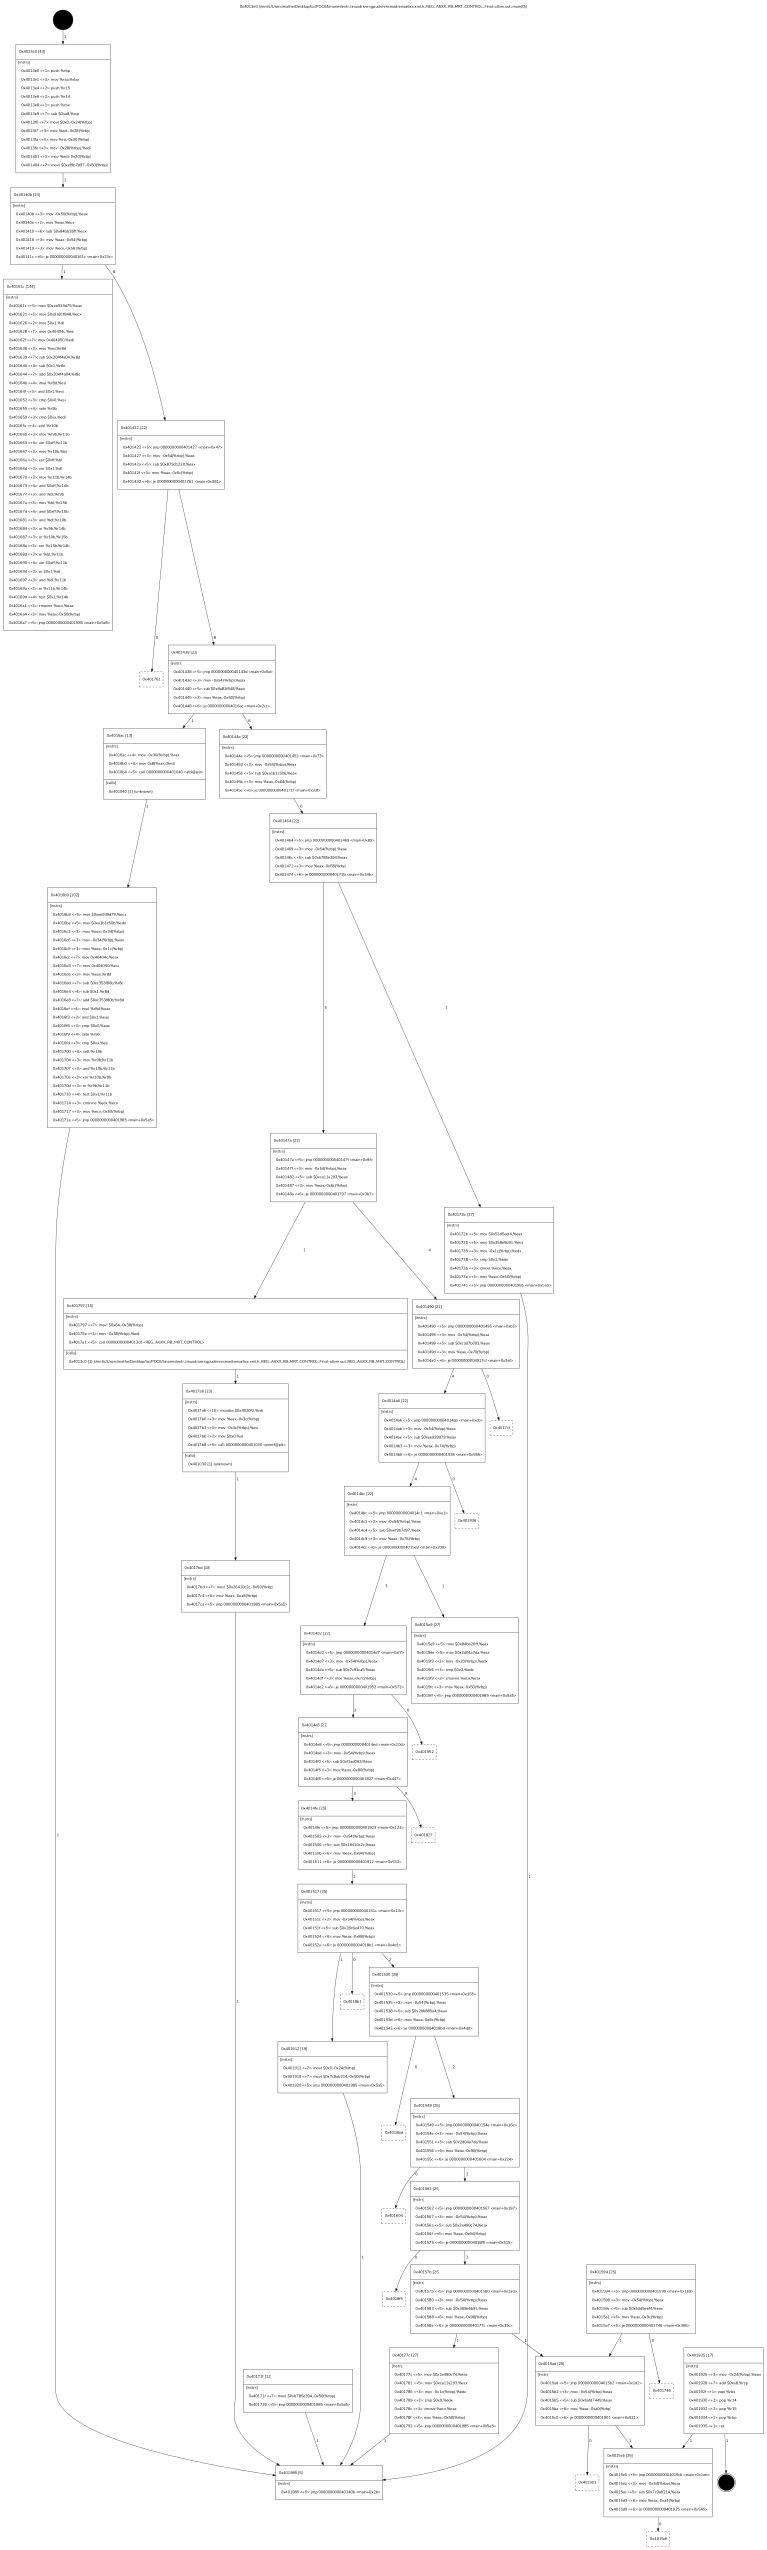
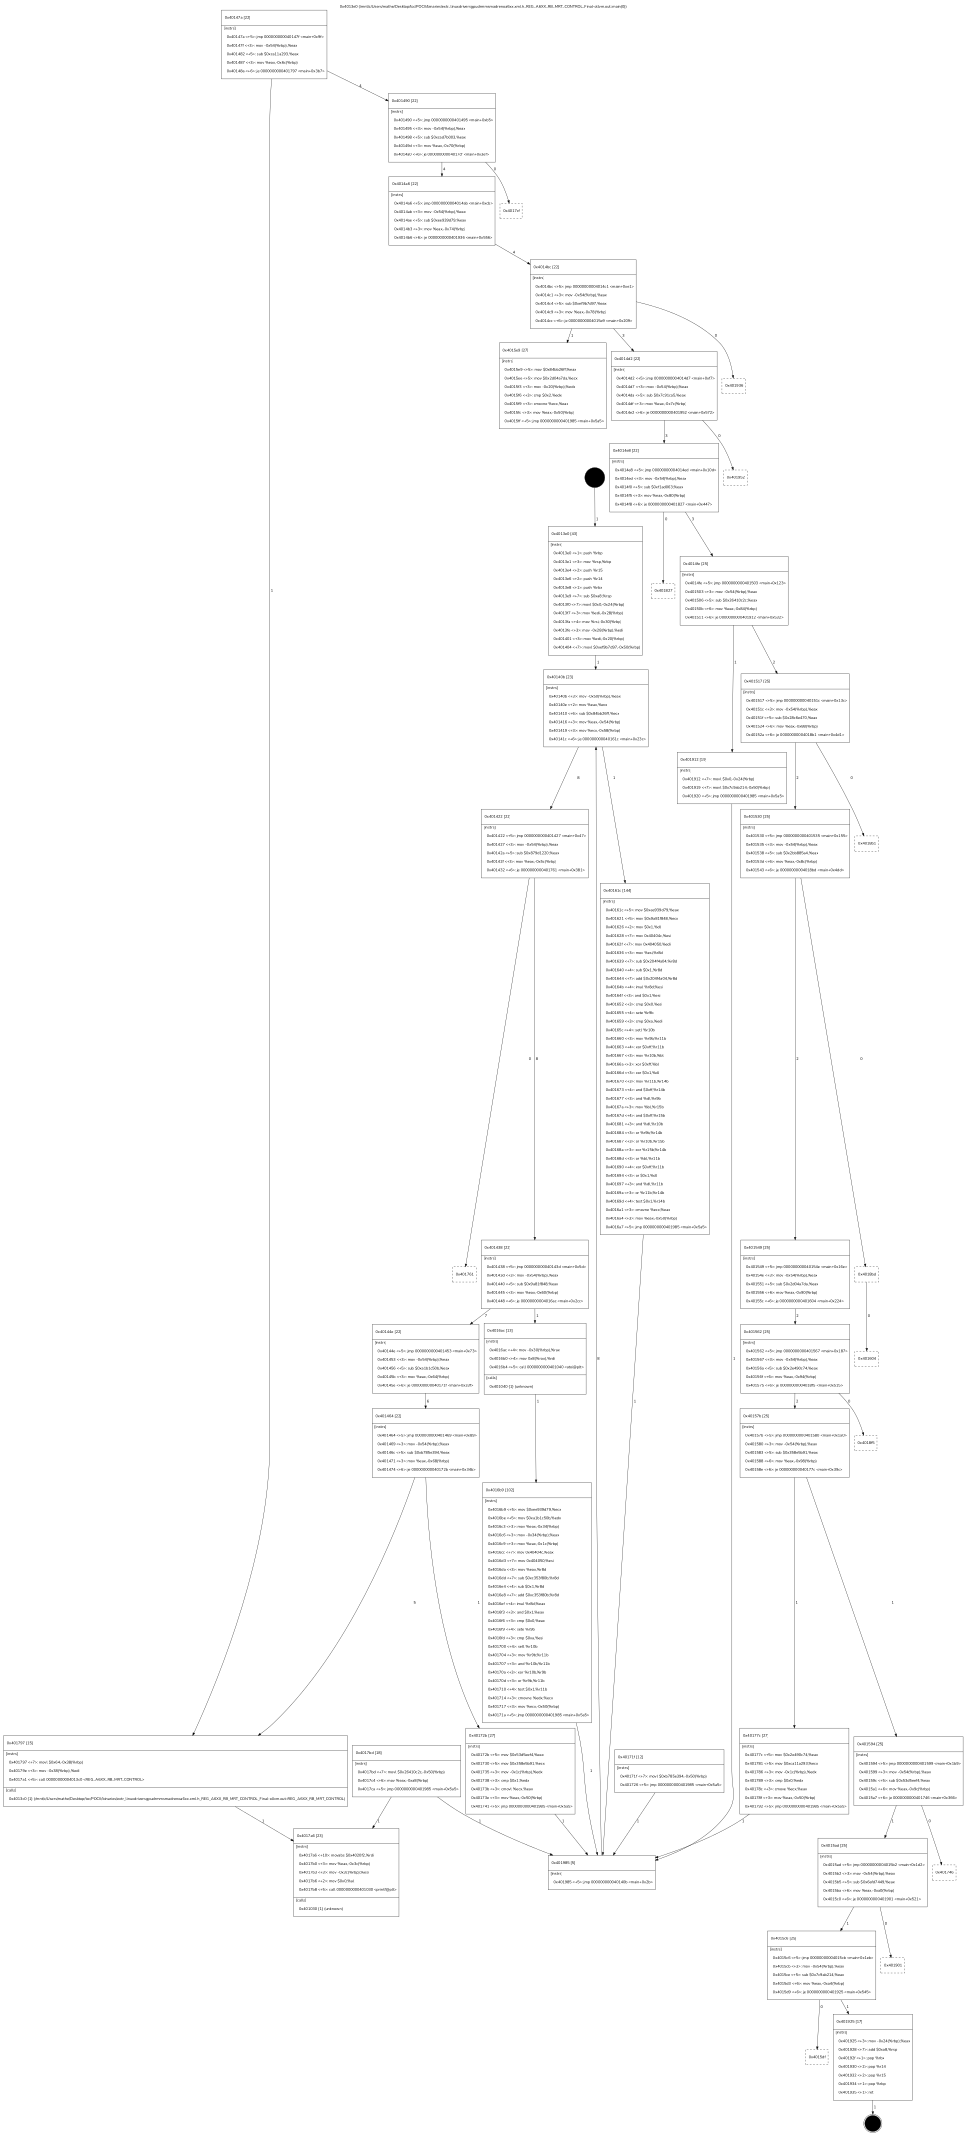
edge "0x401438 [22]" -> "0x40144e [22]": label " 6" -> " 7"
edge "0x401464 [22]" -> "0x40147a [22]": now "0x401464 [22]" -> "0x401797 [15]"
edge "0x401985 [5]" -> "0x40140b [23]": added, label "8"
edge "0x4014a6 [22]" -> "0x401936": now "0x4014bc [22]" -> "0x401936"
edge "0x4017a6 [23]" -> "0x4017bd [18]": reversed
edge "0x40161c [144]" -> "0x401985 [5]": added, label "1"
edge "0x401517 [25]" -> "0x401912 [19]": now "0x4014fe [25]" -> "0x401912 [19]"
edge "0x401549 [25]" -> "0x401604": now "0x4018bd" -> "0x401604"
edge "0x40157b [25]" -> "0x4015ad [25]": now "0x40157b [25]" -> "0x401594 [25]"
edge "0x401925 [17]" -> "0x4015c6 [25]": reversed
